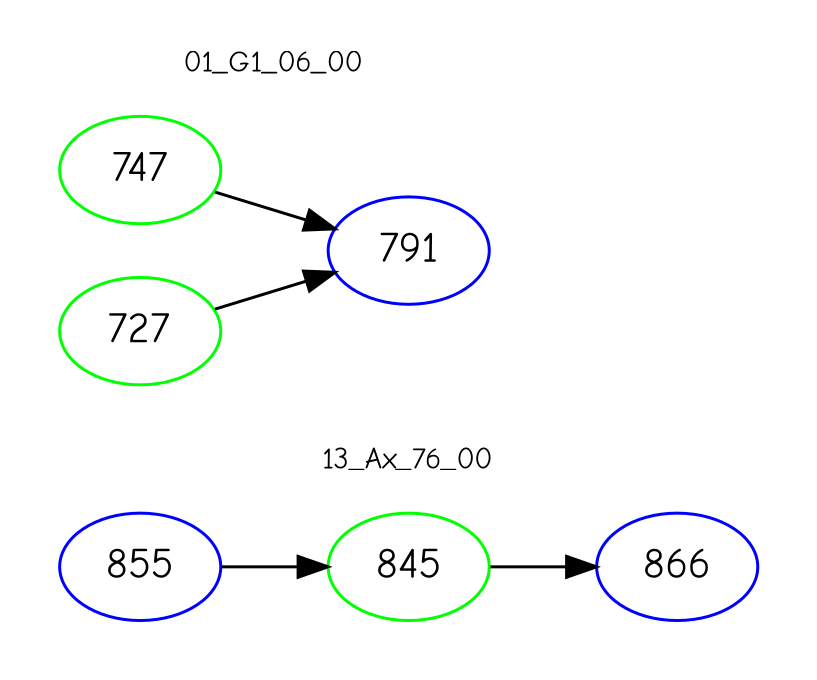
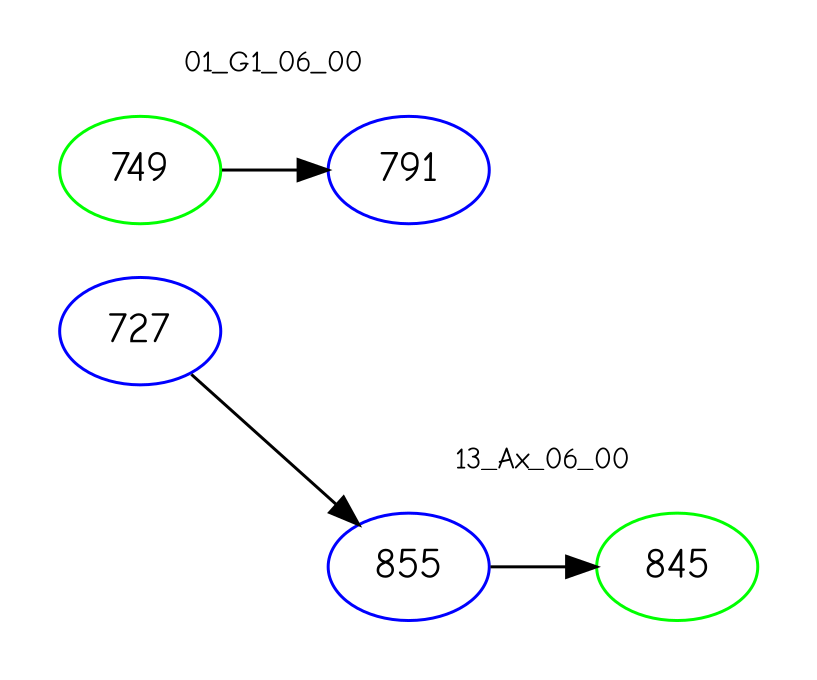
node "747": label "747" -> "749"
edge "727" -> "791": now "727" -> "855"
node "727": color green -> blue
cluster "13_Ax_76_00": label "13_Ax_76_00" -> "13_Ax_06_00"
node "866": removed
